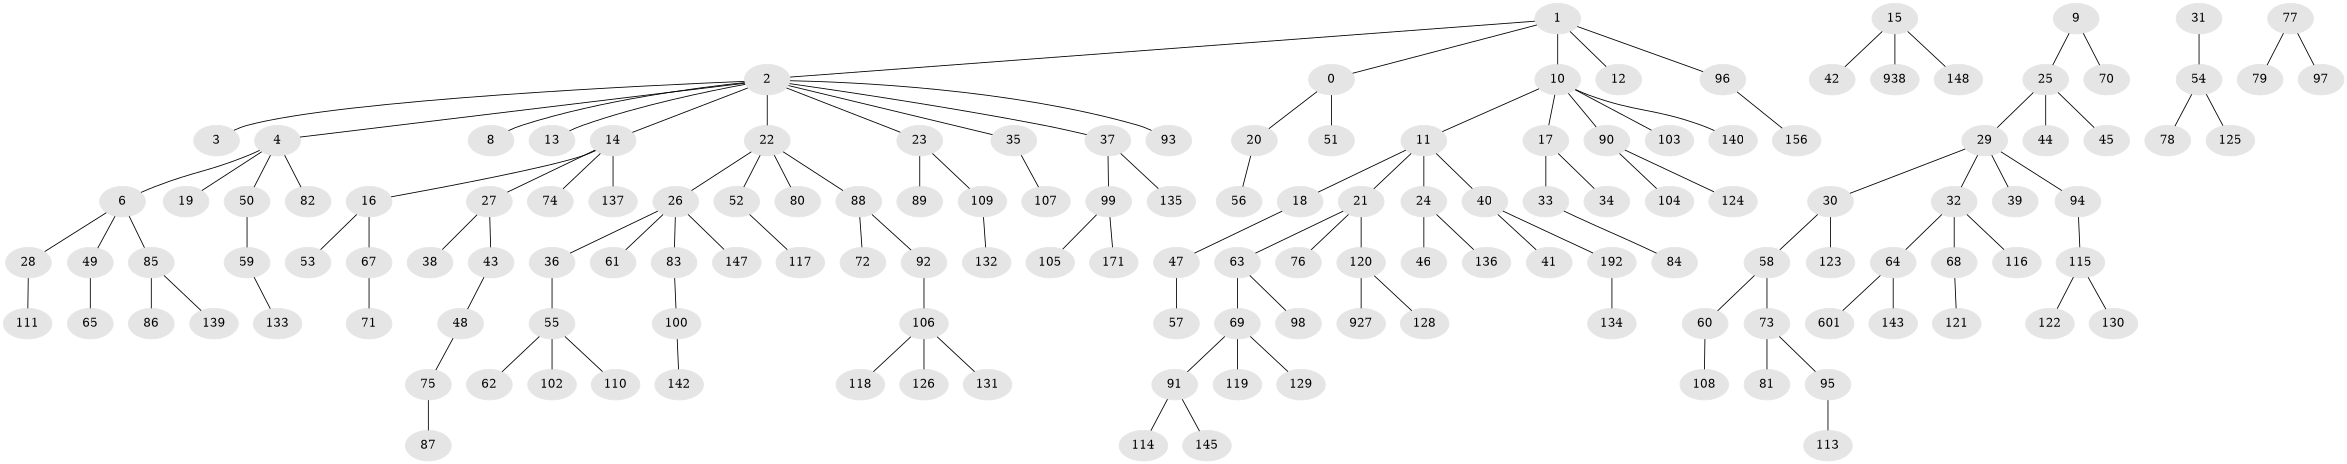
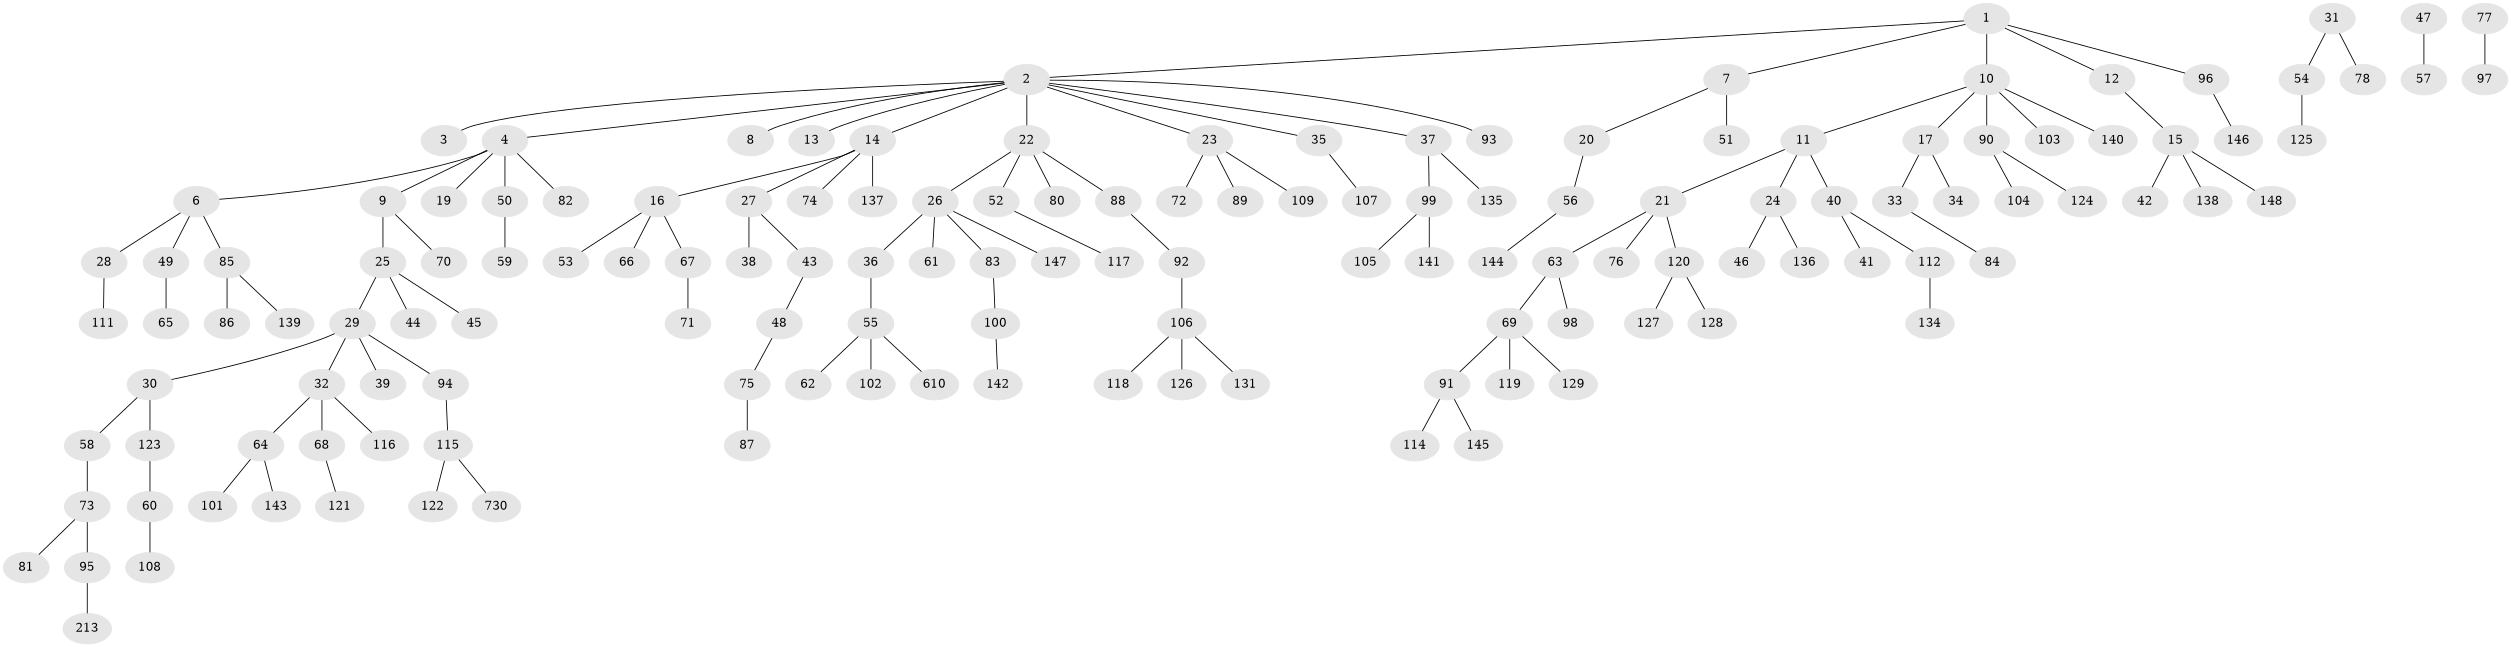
node "0": label "0" -> "7"
node "938": label "938" -> "138"
node "79": removed
edge "12" -- "15": added
edge "54" -- "78": now "31" -- "78"
node "156": label "156" -> "146"
edge "4" -- "9": added
node "18": removed
edge "88" -- "72": now "23" -- "72"
node "66": added
node "132": removed
node "171": label "171" -> "141"
node "144": added
node "192": label "192" -> "112"
edge "58" -- "60": now "123" -- "60"
node "133": removed
node "927": label "927" -> "127"
node "601": label "601" -> "101"
node "130": label "130" -> "730"
node "110": label "110" -> "610"
node "113": label "113" -> "213"
